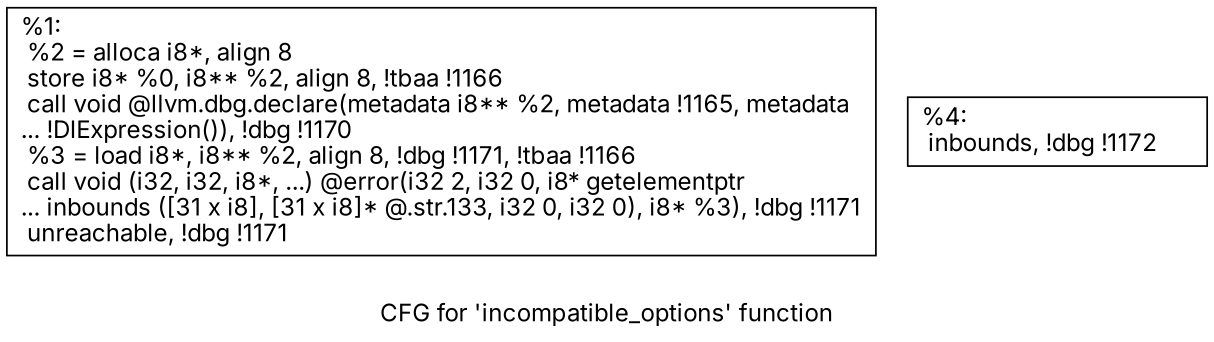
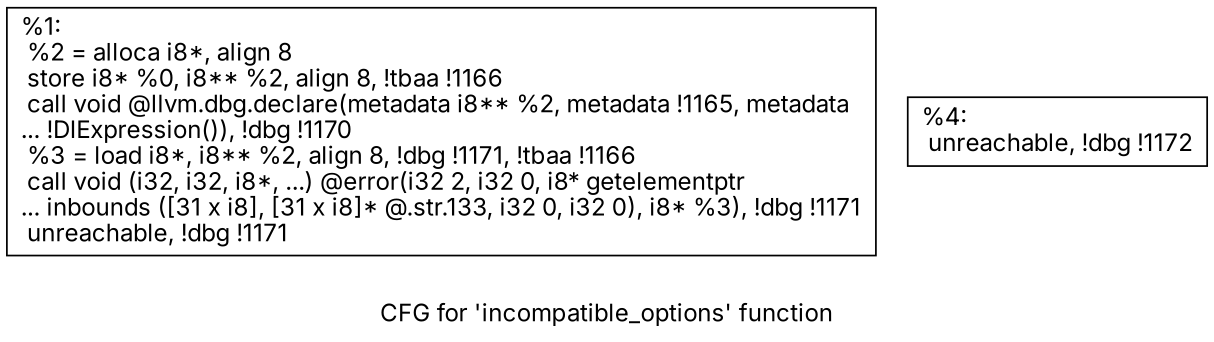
node "%4:": text "inbounds, !dbg !1172" -> "unreachable, !dbg !1172"
